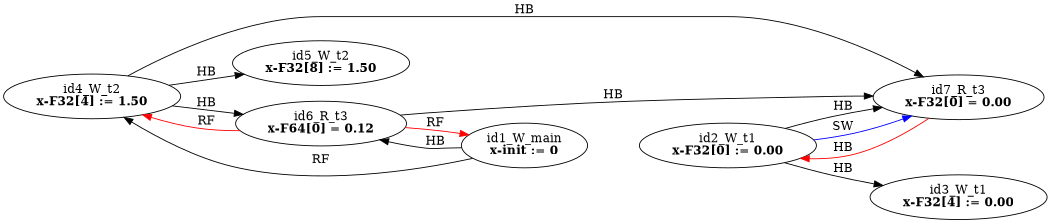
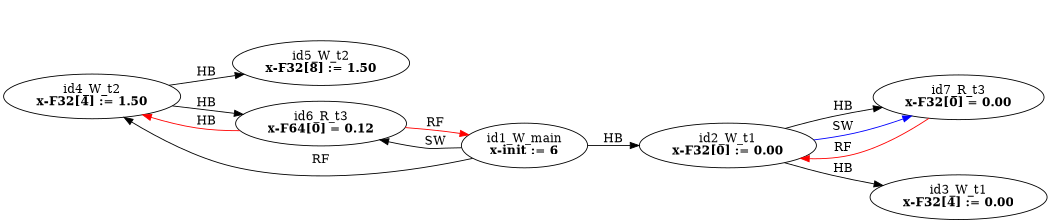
edge "id4_W_t2" -> "id7_R_t3": removed, label "HB"
edge "id6_R_t3" -> "id7_R_t3": removed, label "HB"
edge "id6_R_t3" -> "id4_W_t2": label "RF" -> "HB"
edge "id1_W_main" -> "id6_R_t3": label "HB" -> "SW"
edge "id1_W_main" -> "id2_W_t1": added, label "HB"
edge "id7_R_t3" -> "id2_W_t1": label "HB" -> "RF"
node "id1_W_main": text "x-init := 0" -> "x-init := 6"
